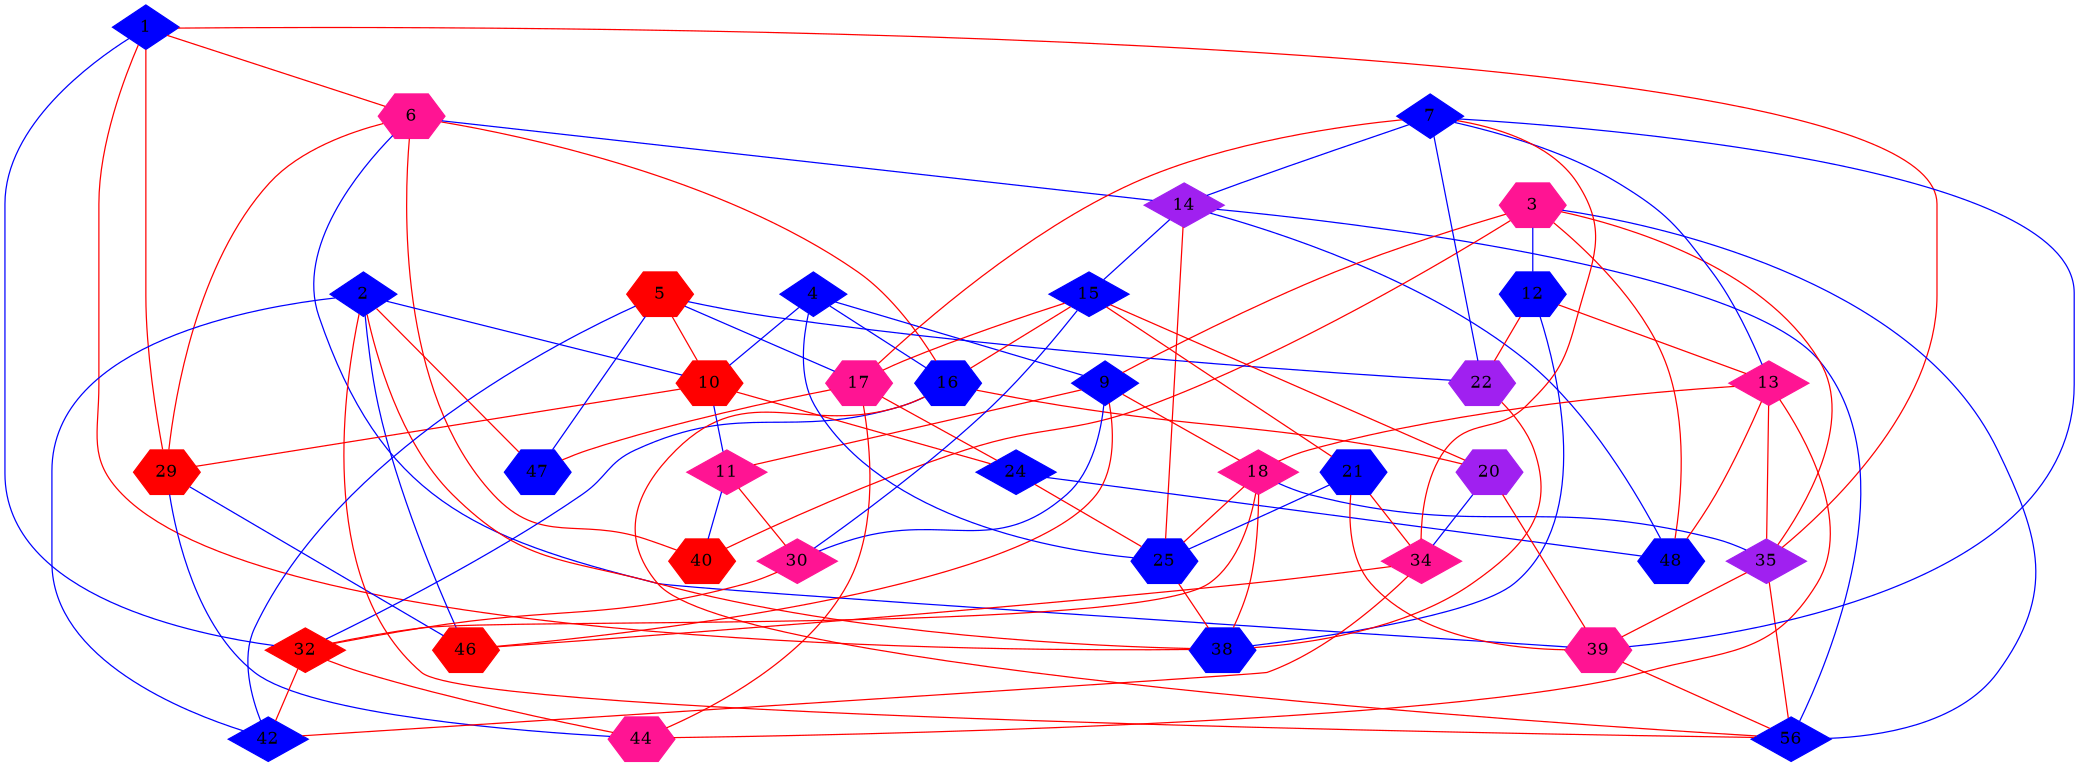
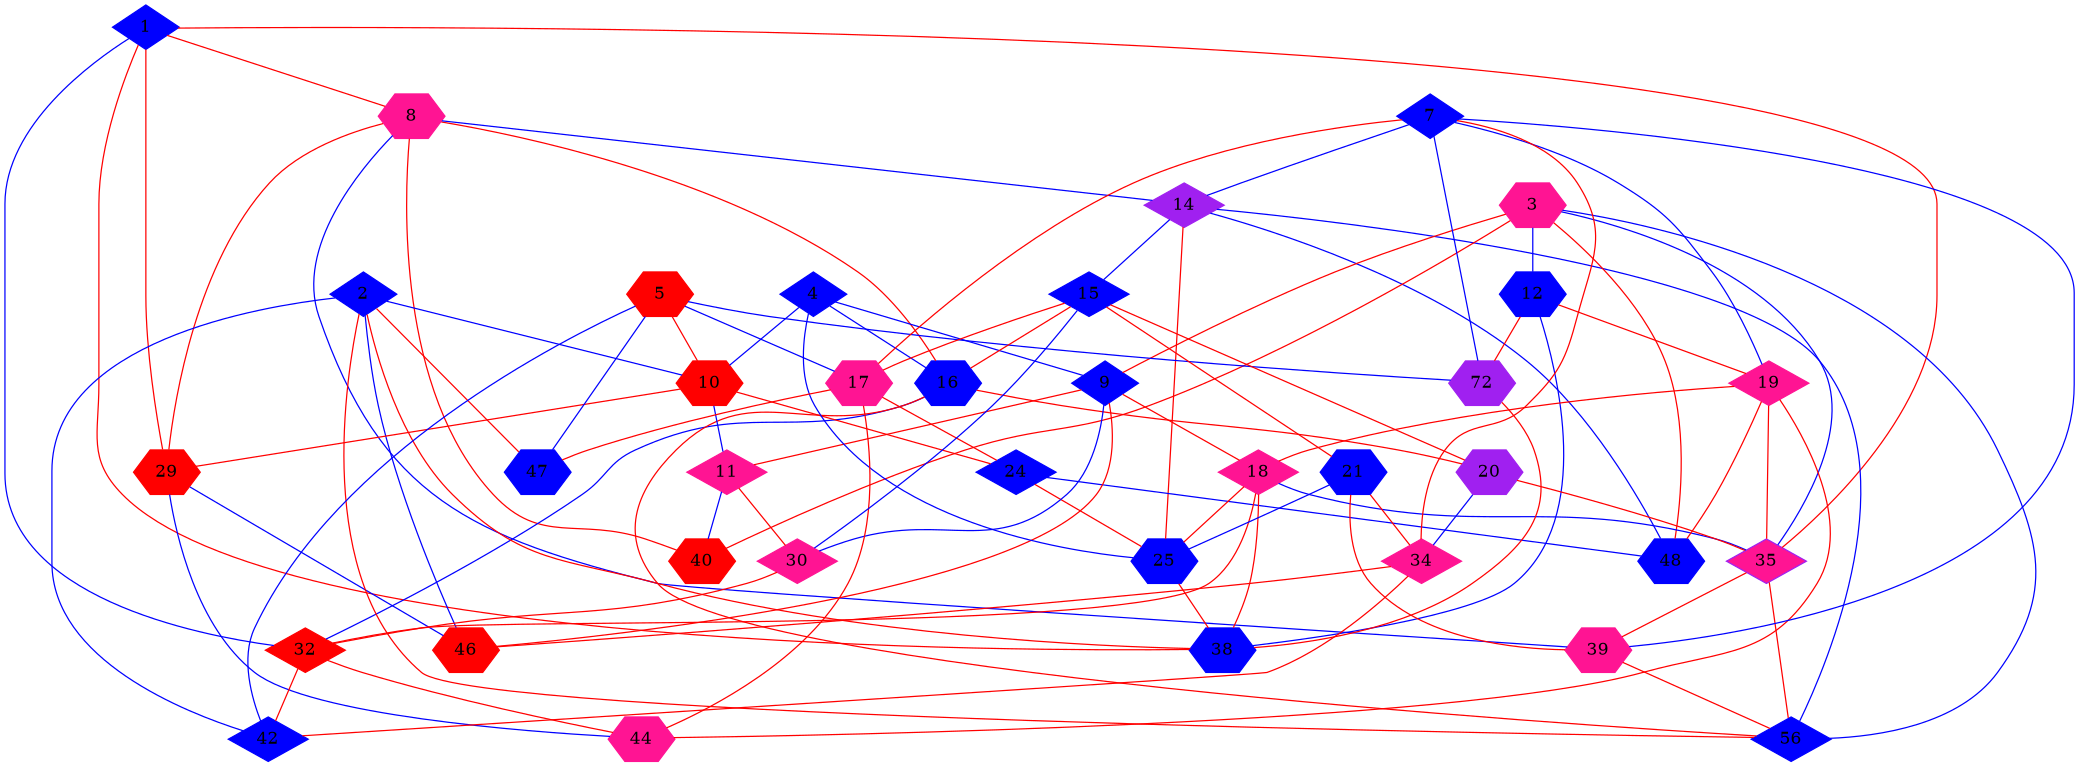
node "6": label "6" -> "8"
edge "3" -- "35": color red -> blue
node "22": label "22" -> "72"
node "13": label "13" -> "19"
edge "20" -- "39": now "20" -- "35"
node "35": fillcolor purple -> deeppink
